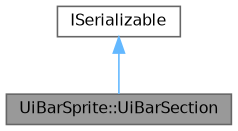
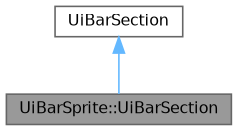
node "ISerializable": label "ISerializable" -> "UiBarSection"
